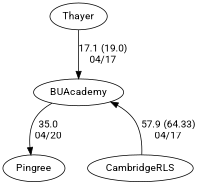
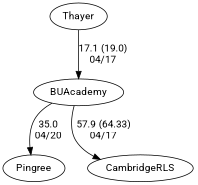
edge "CambridgeRLS" -> "BUAcademy": reversed
